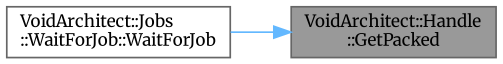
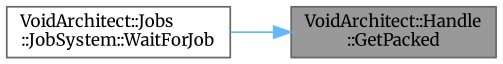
node "VoidArchitect::Jobs ::WaitForJob::WaitForJob": label "VoidArchitect::Jobs ::WaitForJob::WaitForJob" -> "VoidArchitect::Jobs ::JobSystem::WaitForJob"
